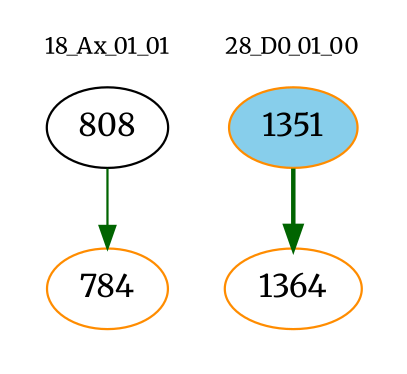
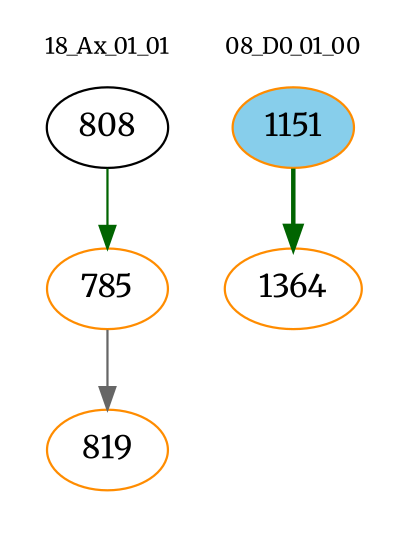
cluster "28_D0_01_00": label "28_D0_01_00" -> "08_D0_01_00"
node "1351": label "1351" -> "1151"
node "784": label "784" -> "785"
node "819": added
